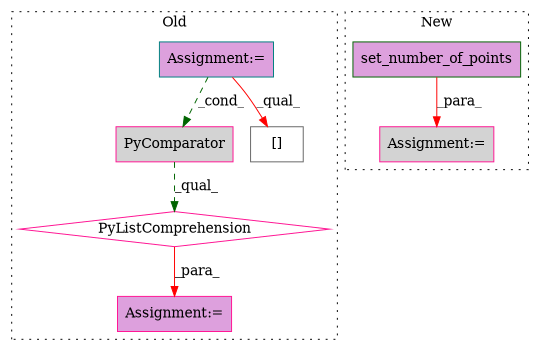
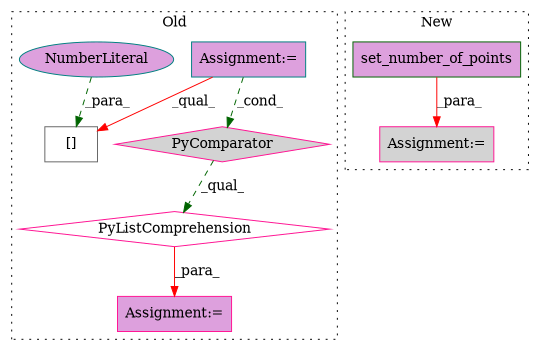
node "NumberLiteral": added
node "PyComparator": shape box -> diamond
